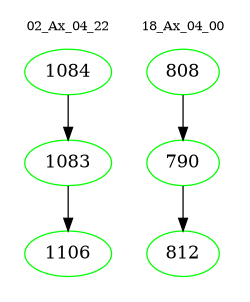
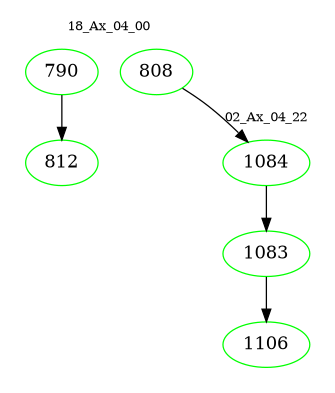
edge "808" -> "790": now "808" -> "1084"
